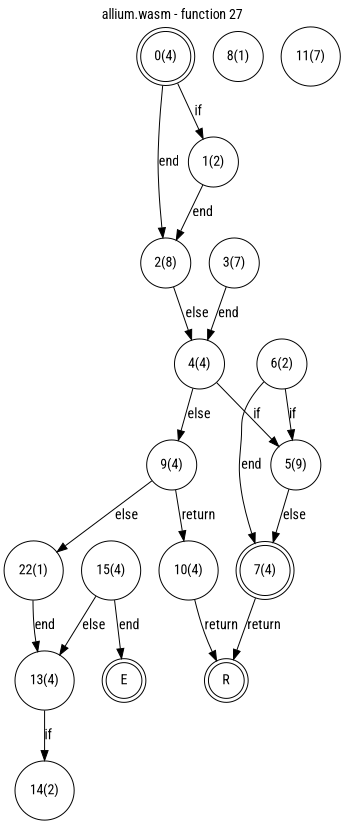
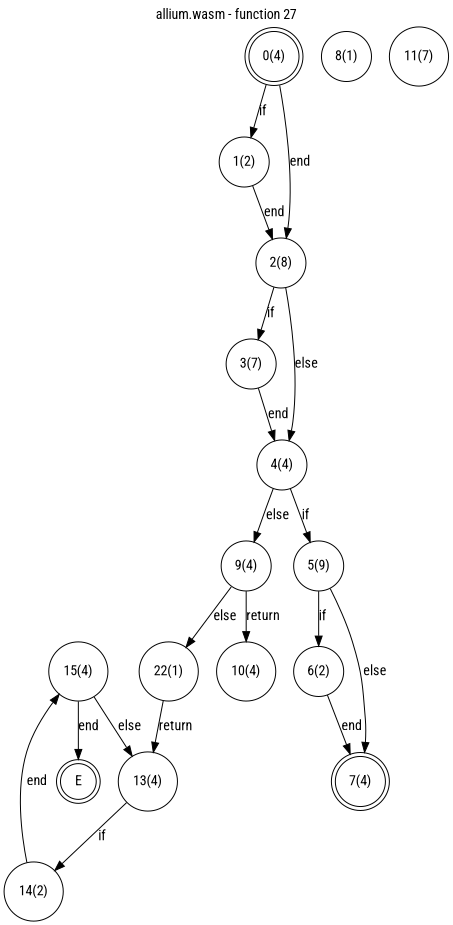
edge "2(8)" -> "3(7)": added, label "if"
edge "6(2)" -> "5(9)": reversed
edge "22(1)" -> "13(4)": label "end" -> "return"
node "R": removed
edge "14(2)" -> "15(4)": added, label "end"
